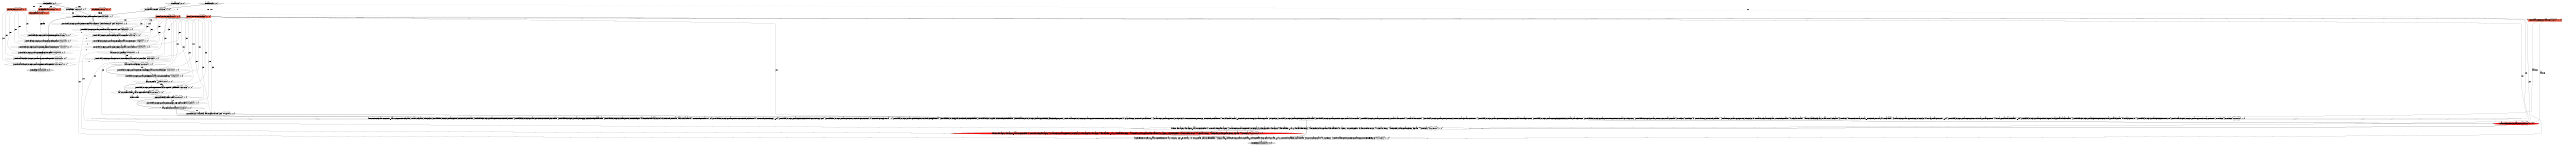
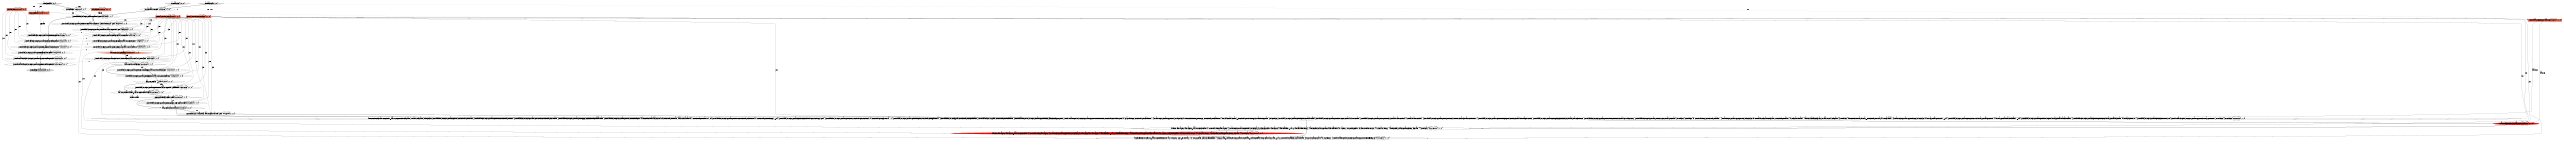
node "DBSObjectFilter filter@@@2@@@['0', '0', '1']": removed
node "dataSource.isShowSystemObjects()@@@10@@@['1', '1', '0']": fillcolor white -> tomato
node "json.endObject()@@@134@@@['1', '1', '0']": removed
